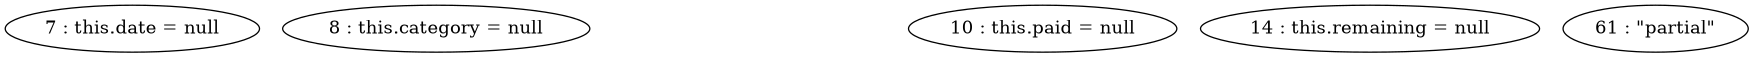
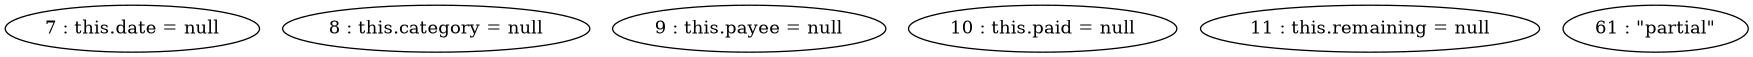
node "9 : this.payee = null": added
node "14 : this.remaining = null": label "14 : this.remaining = null" -> "11 : this.remaining = null"
